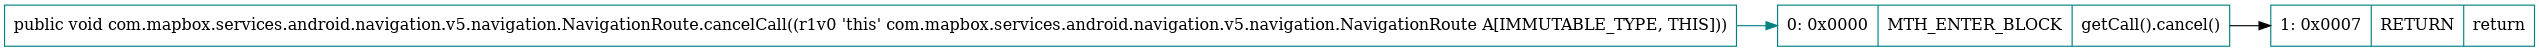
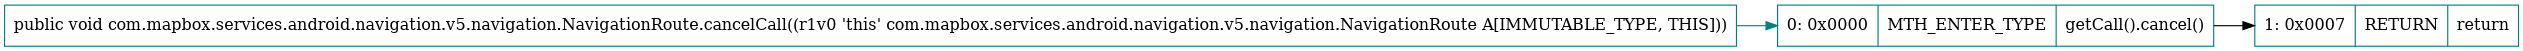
node "0: 0x0000": text "MTH_ENTER_BLOCK" -> "MTH_ENTER_TYPE"
